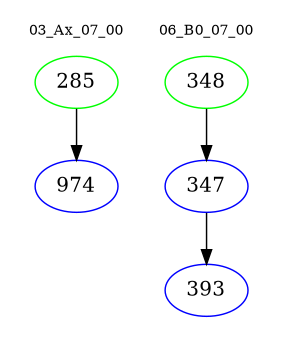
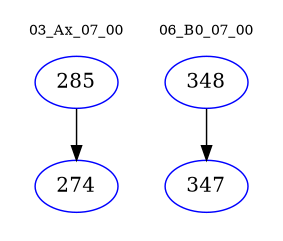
node "285": color green -> blue
node "348": color green -> blue
node "974": label "974" -> "274"
node "393": removed
